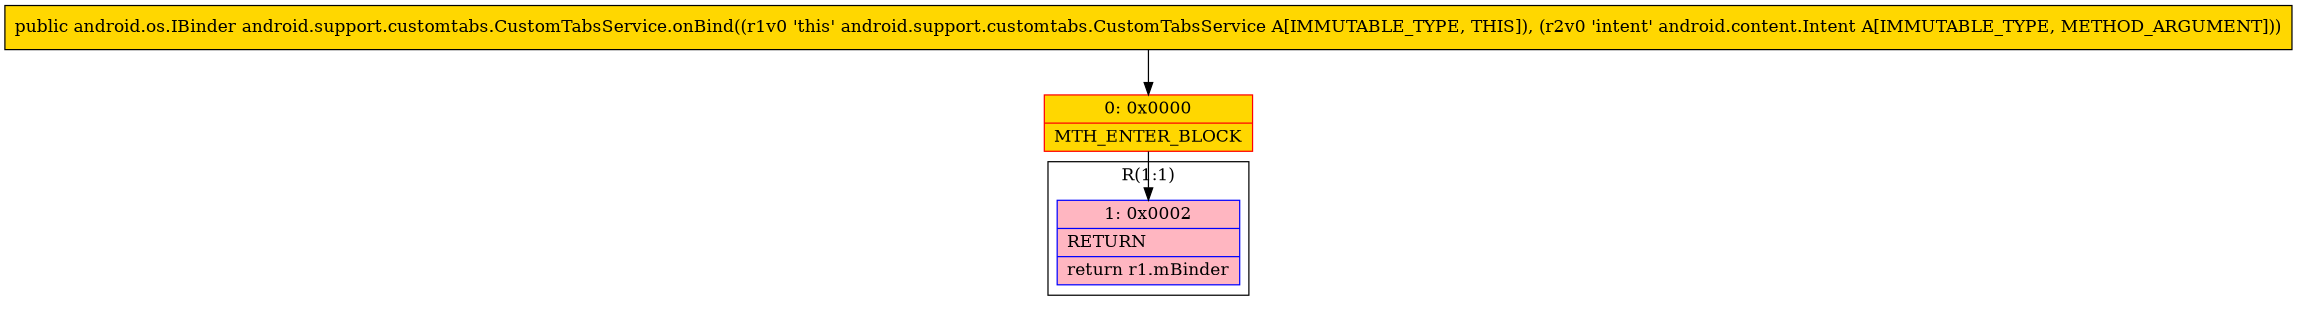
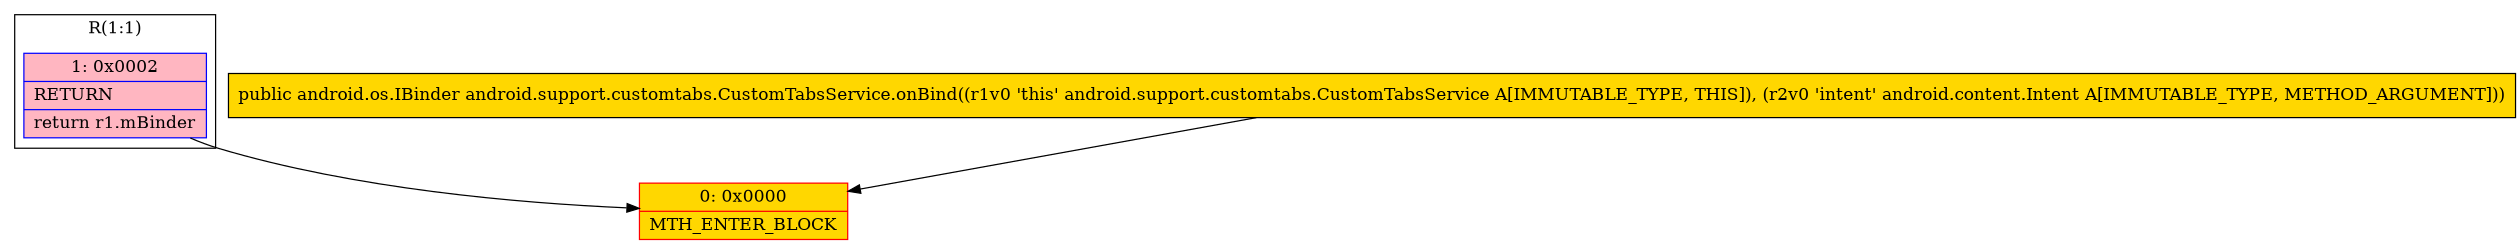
edge "0: 0x0000" -> "1: 0x0002": reversed
